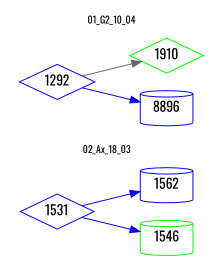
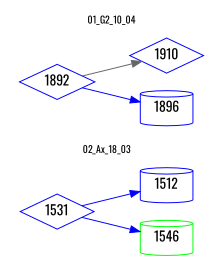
node "1910": color green -> blue
node "1292": label "1292" -> "1892"
node "8896": label "8896" -> "1896"
node "1562": label "1562" -> "1512"
